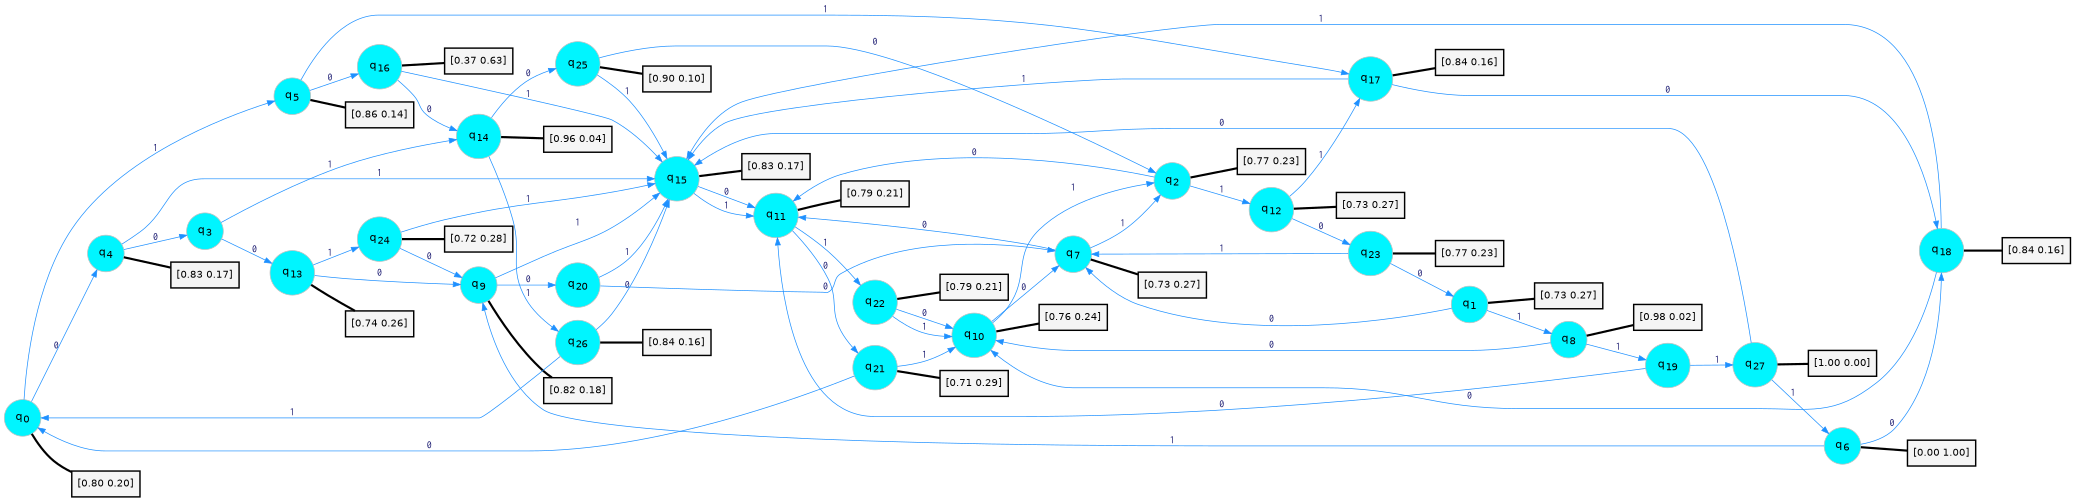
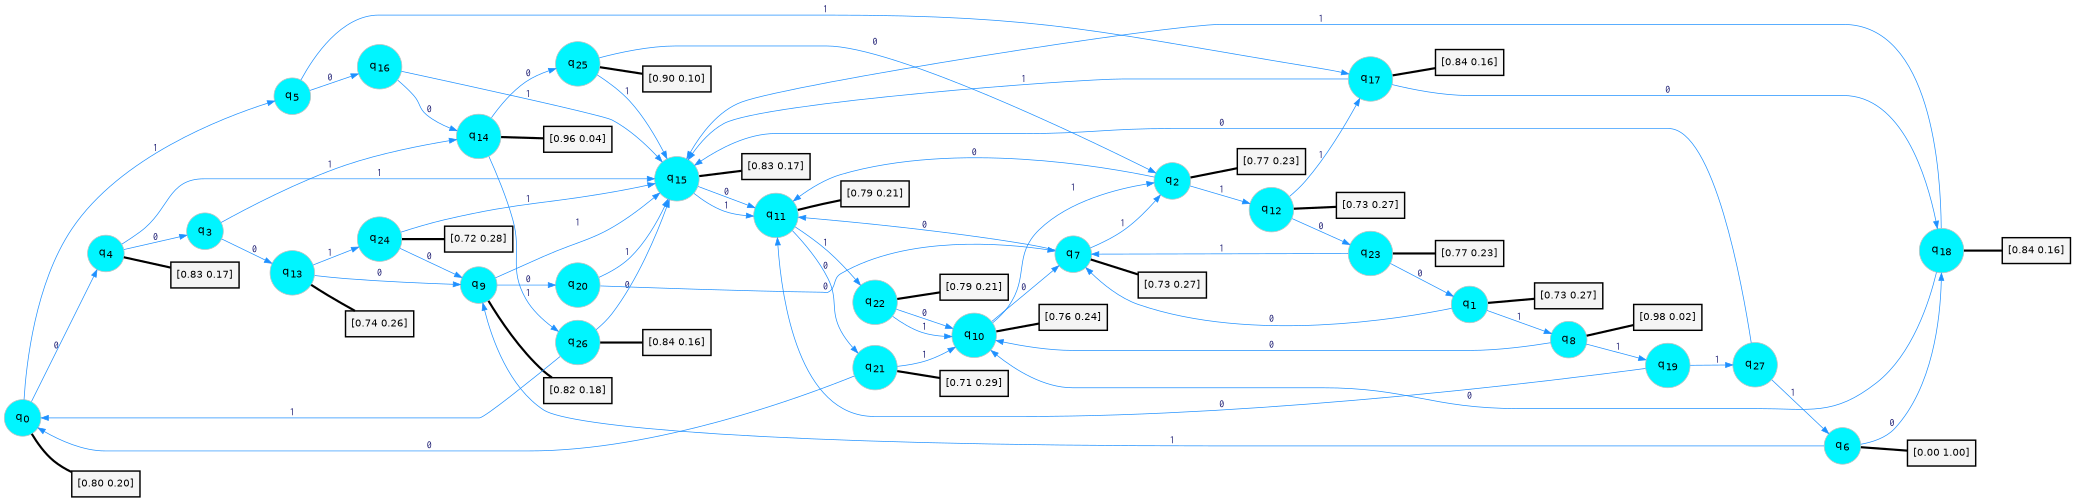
node "[0.37 0.63]": removed
node "[0.86 0.14]": removed
node "[1.00 0.00]": removed
